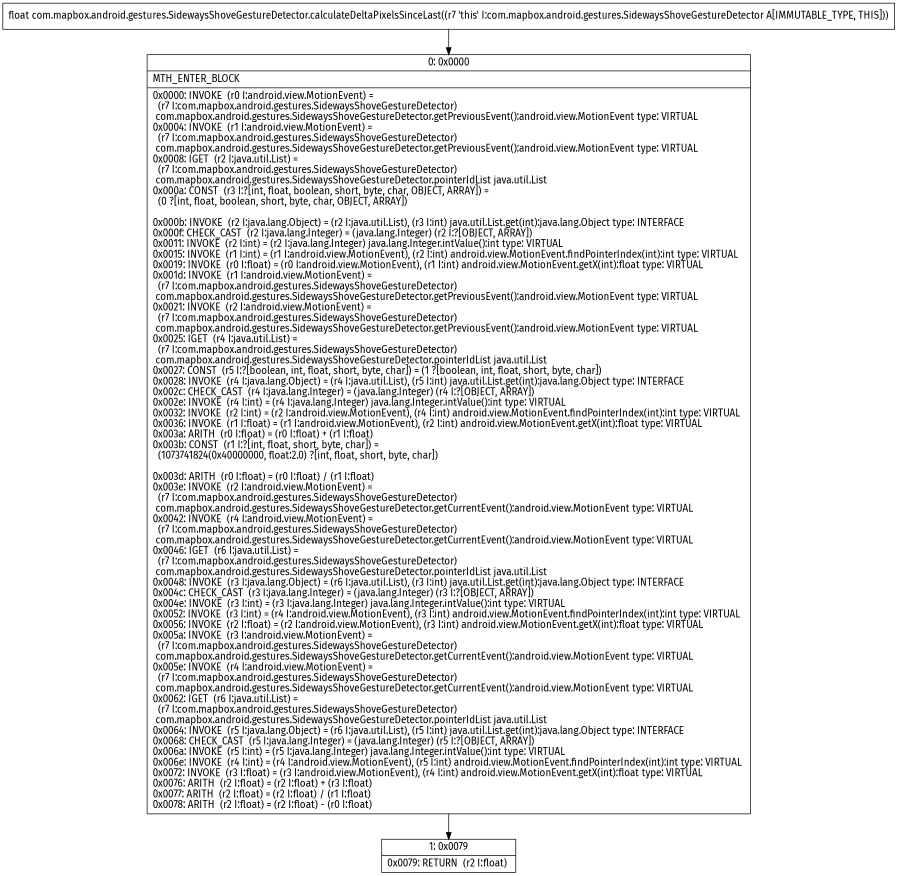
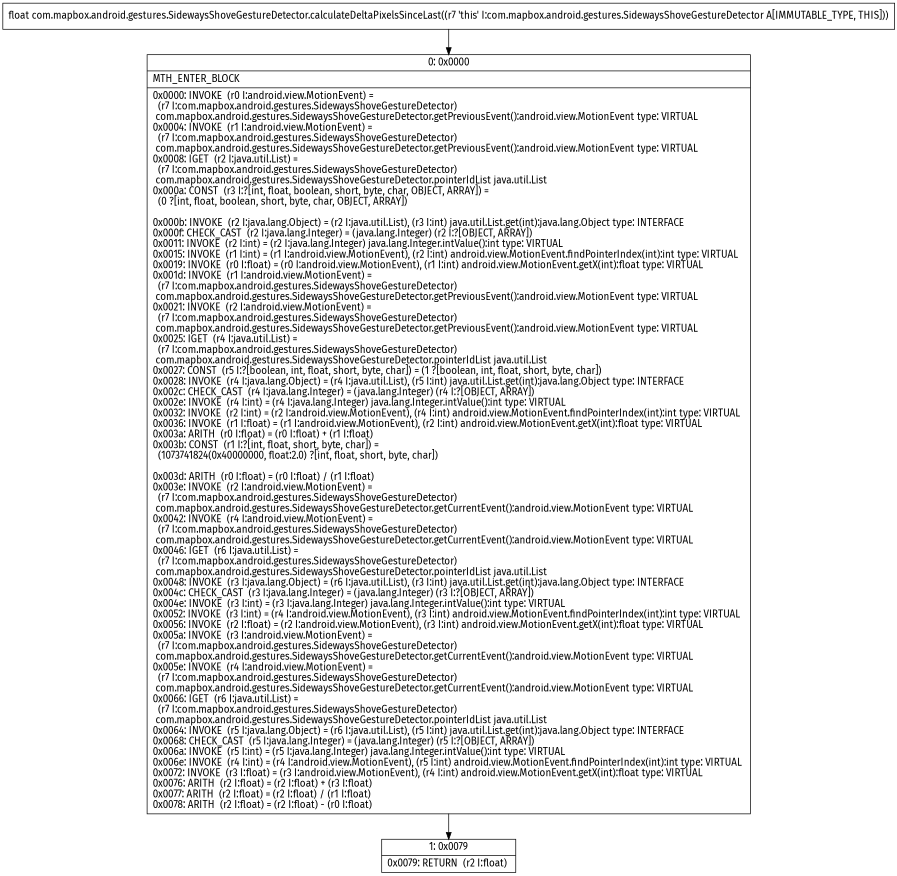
node "0: 0x0000": text "0x0062: IGET  (r6 I:java.util.List) =" -> "0x0066: IGET  (r6 I:java.util.List) ="
